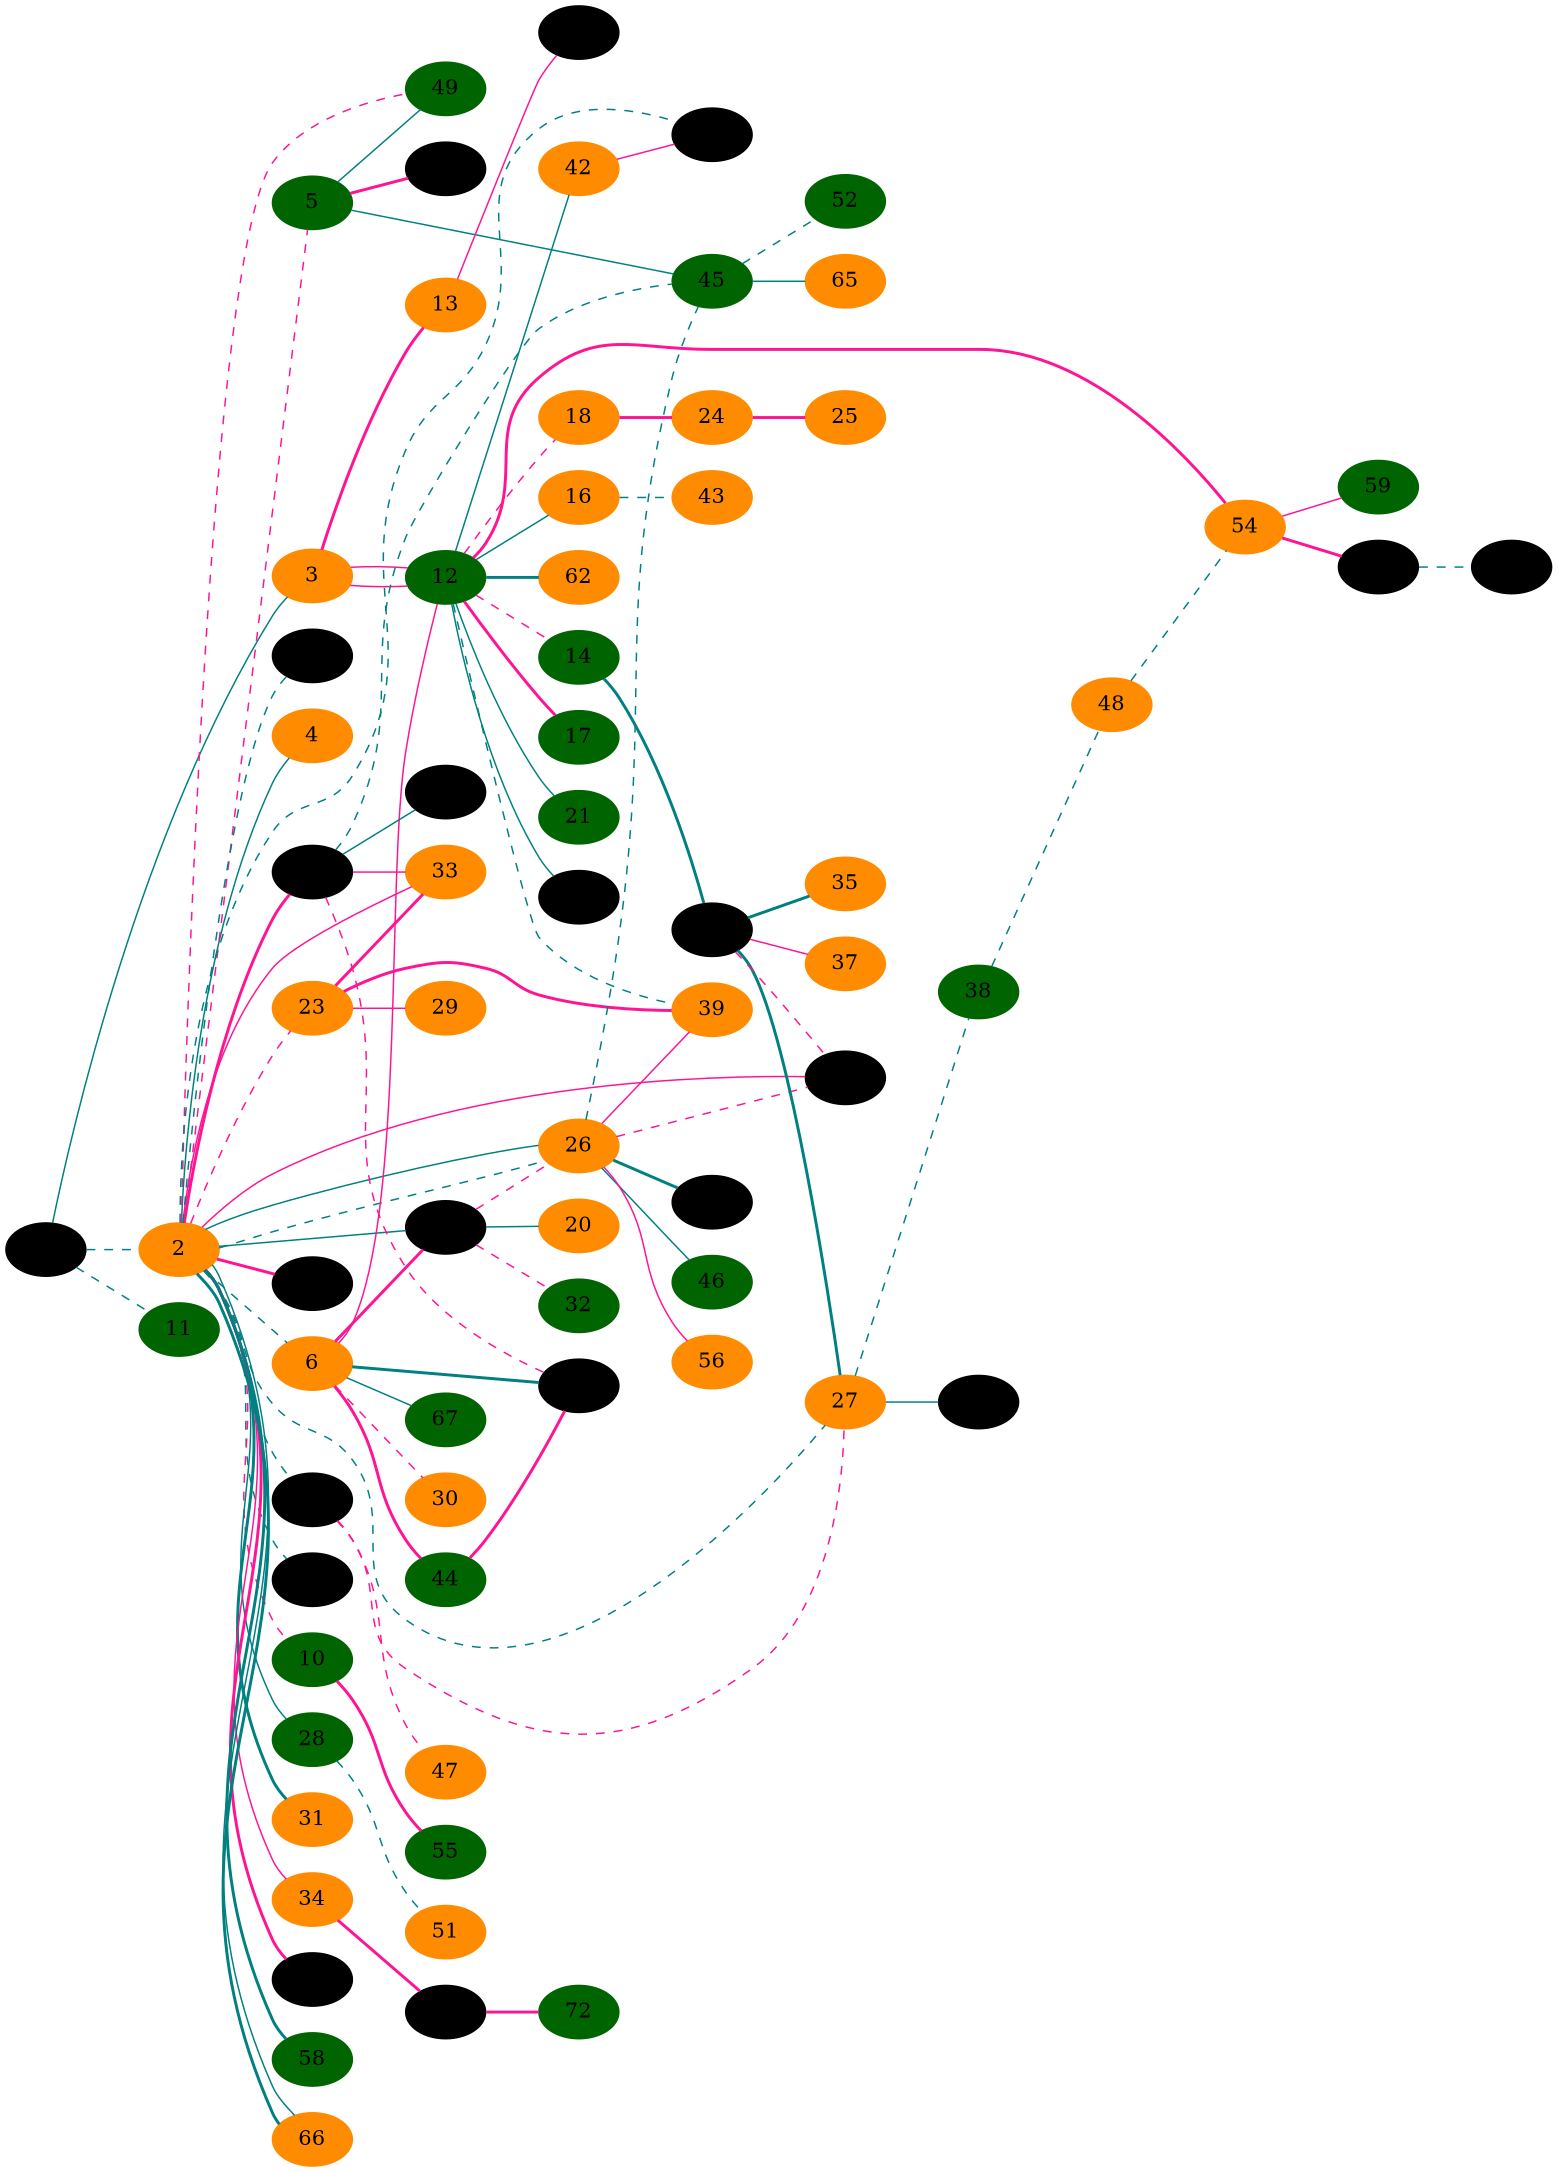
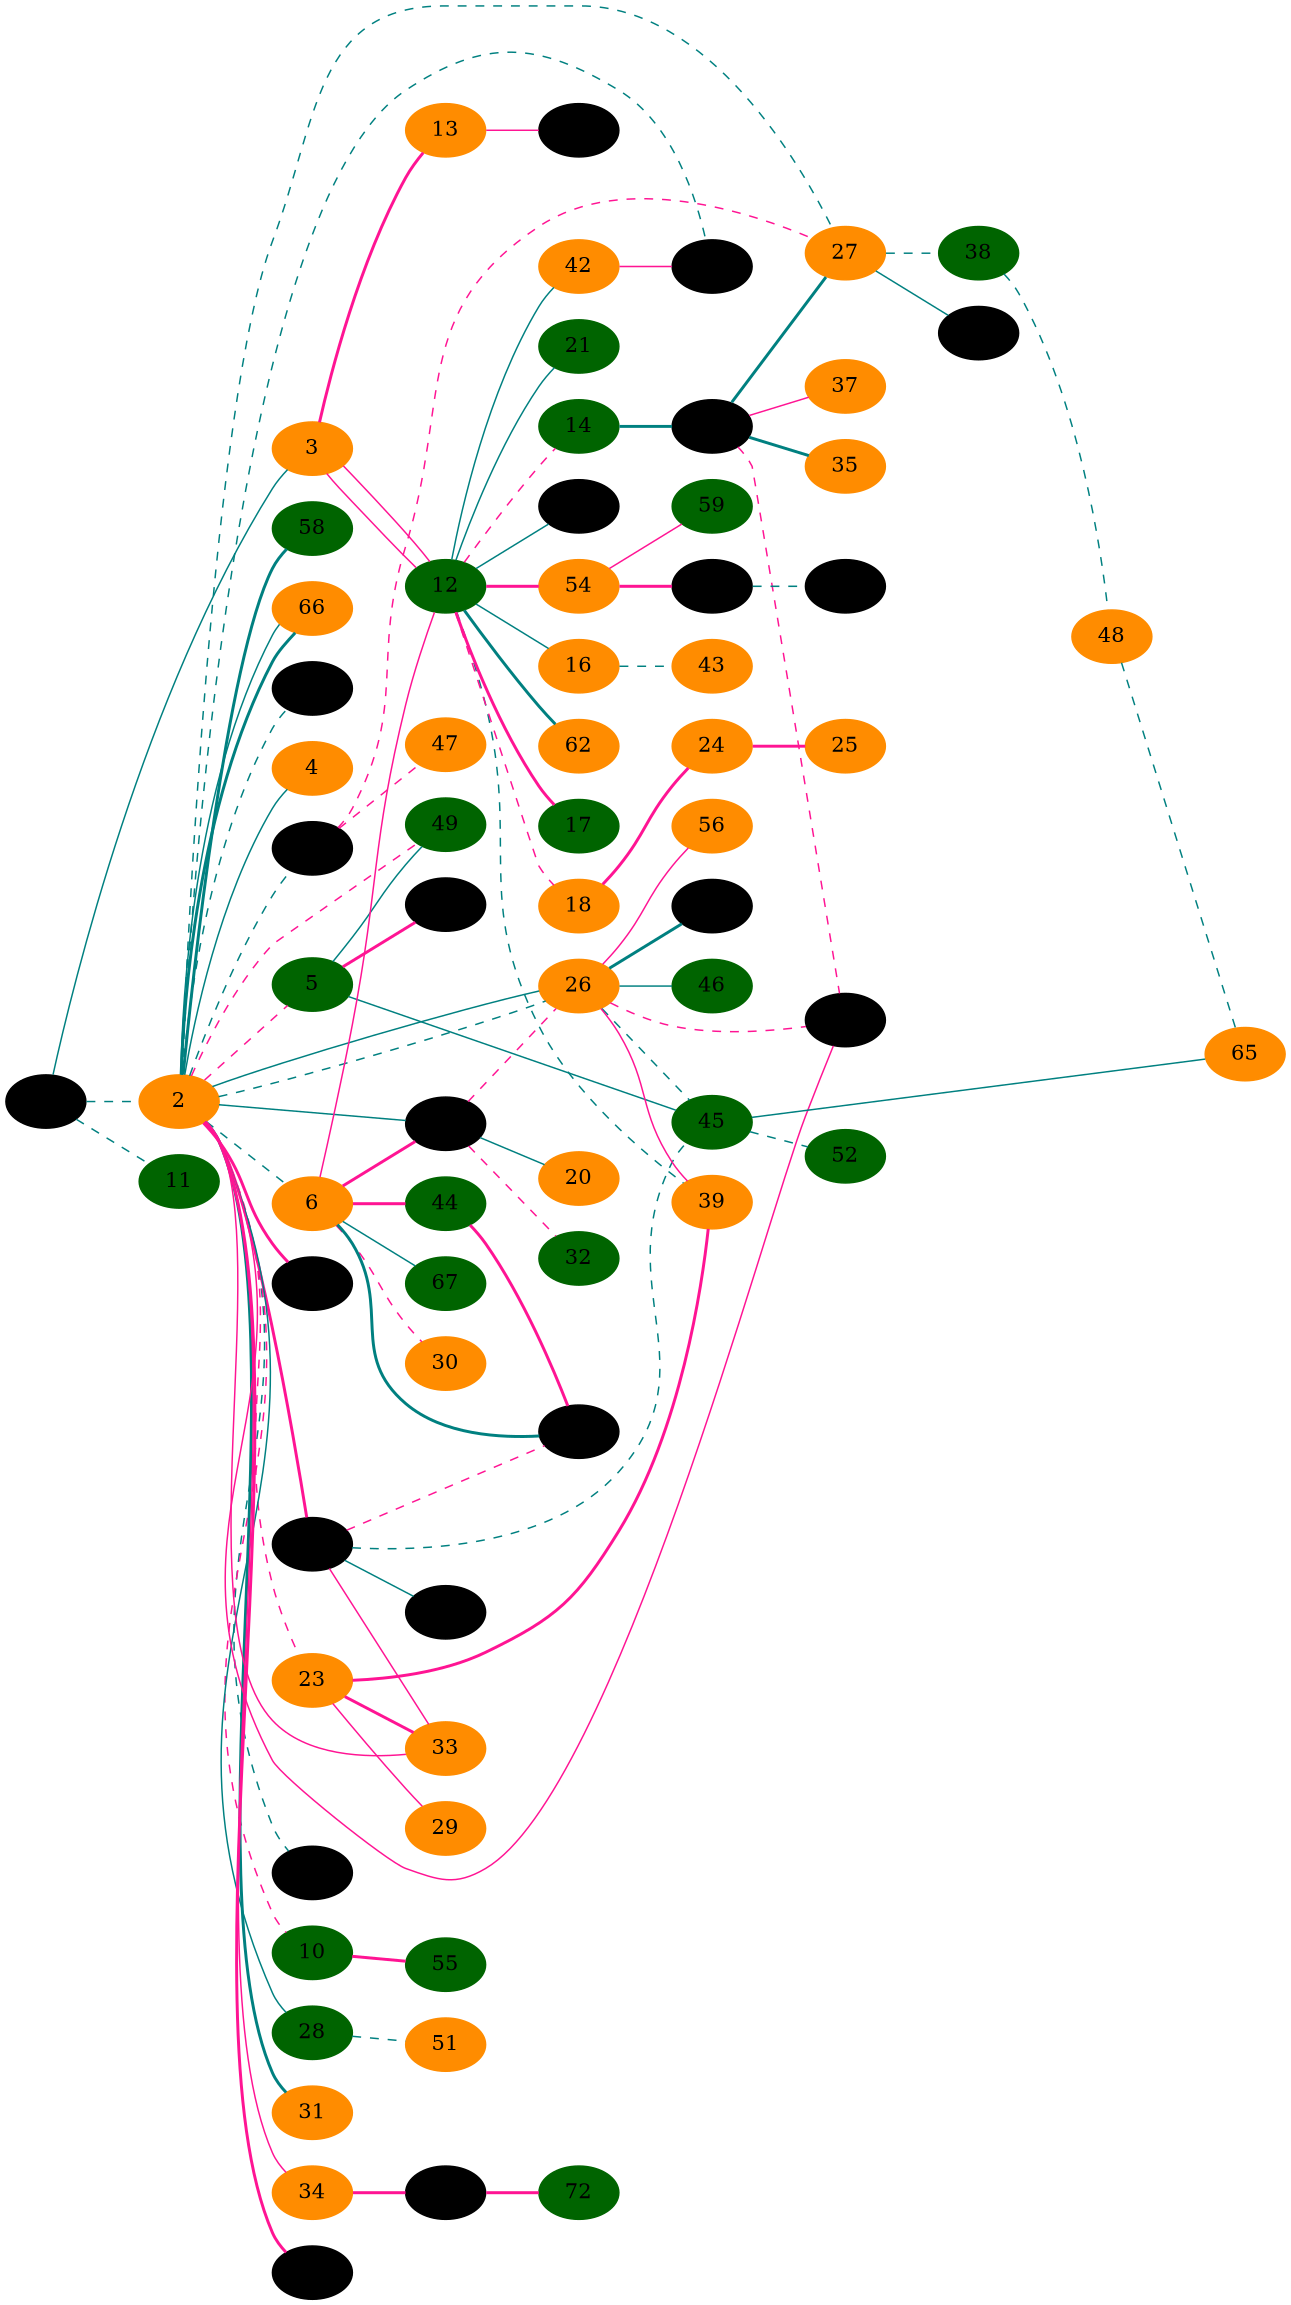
edge "54" -- "48": now "65" -- "48"
